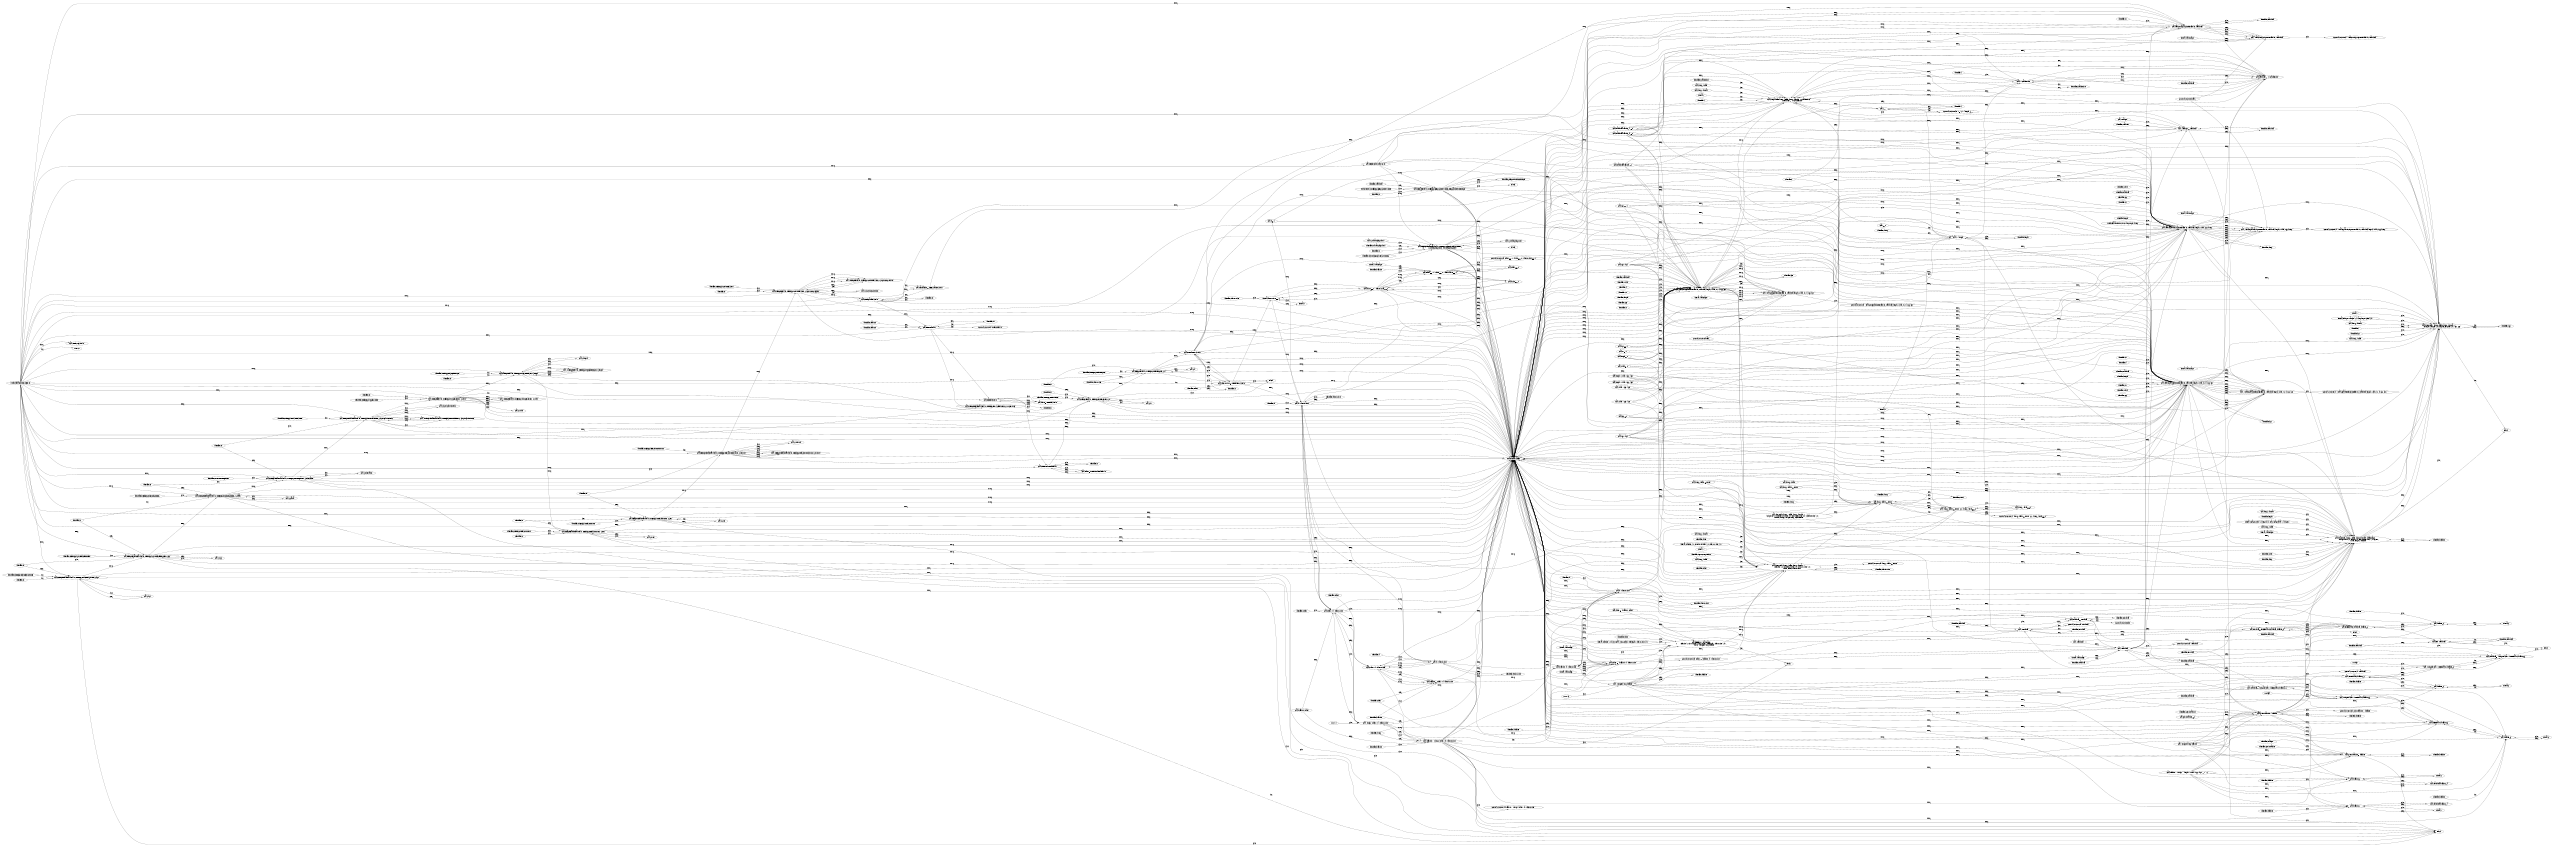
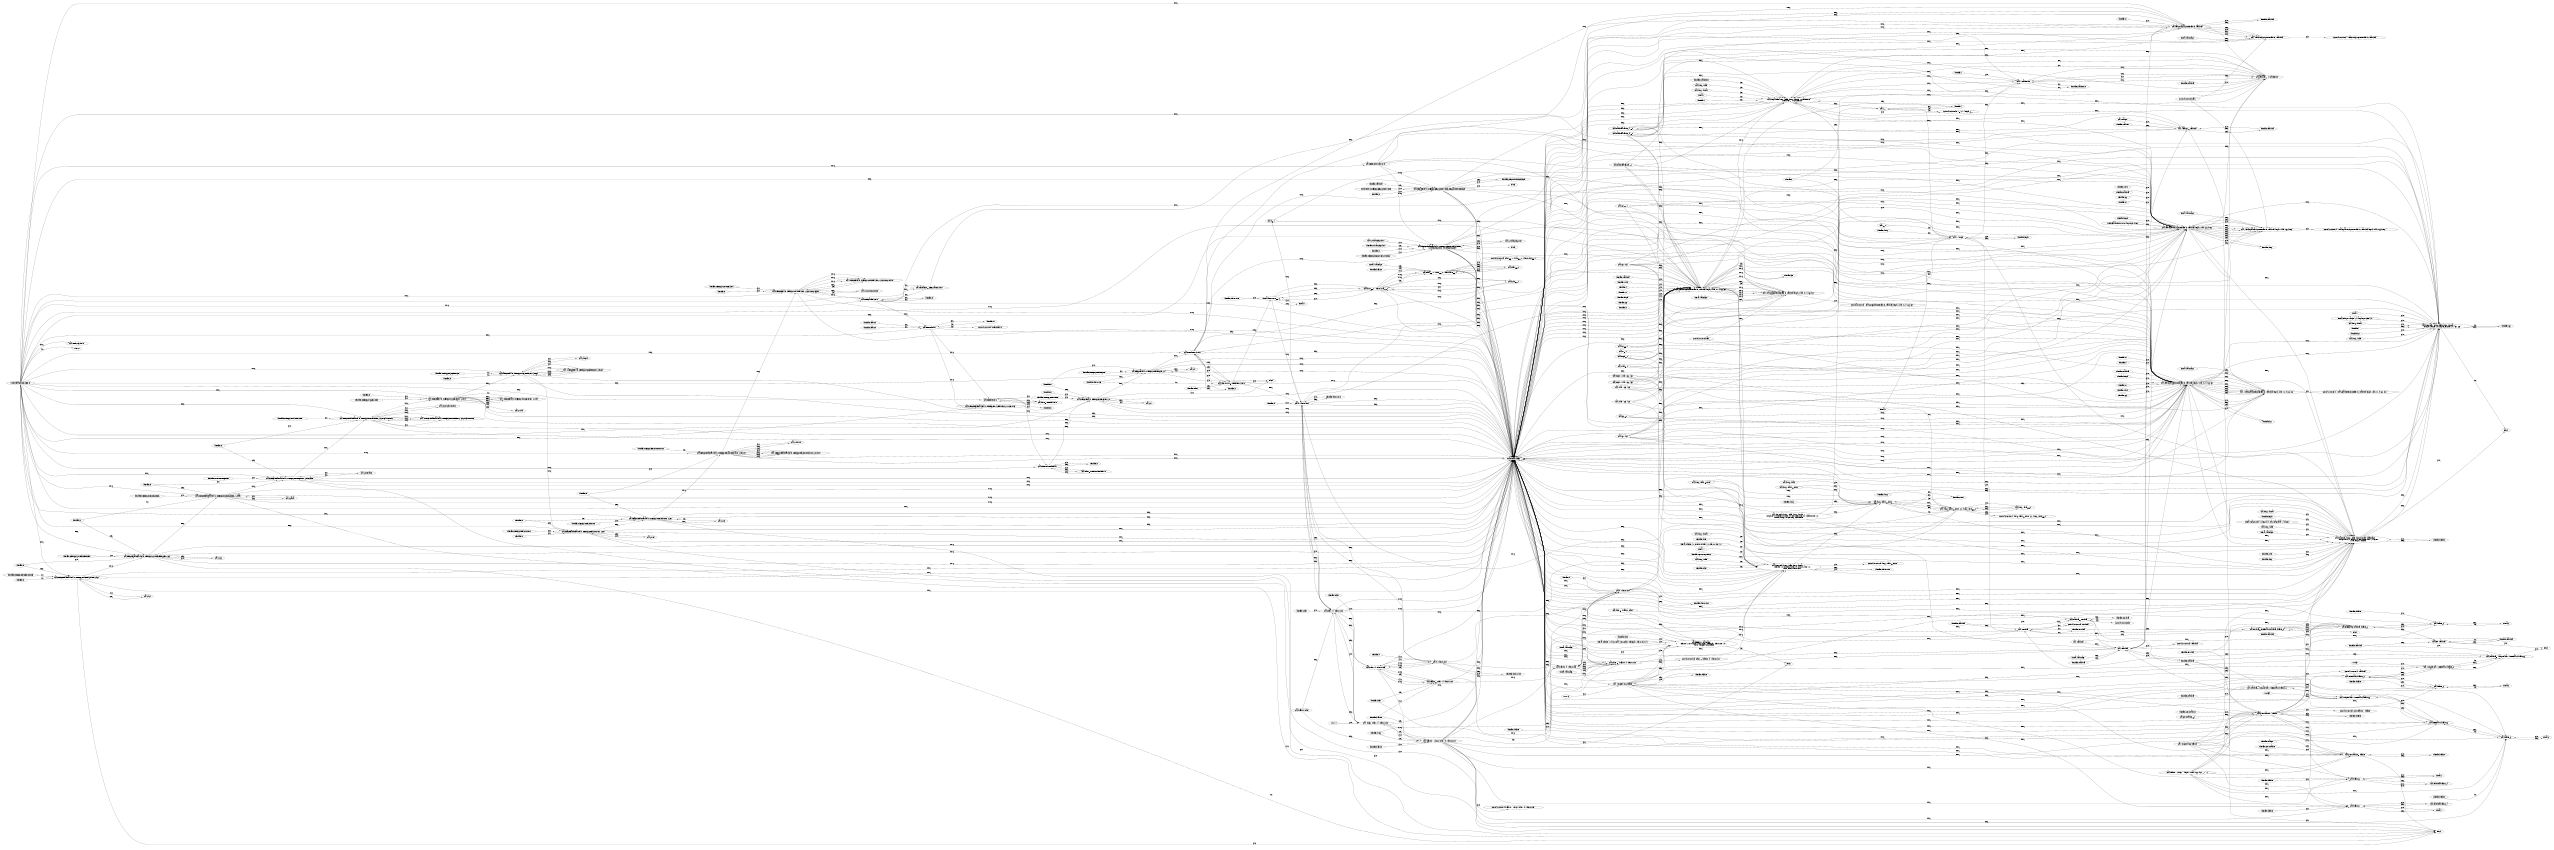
edge "(Call,read_buff[buffsize] = 0)" -> "(Call,*read_ptr = read_buff)": removed, label "DDG:"
node "(Identifier,NULL_YCBCRSUBSAMPLING)": label "(Identifier,NULL_YCBCRSUBSAMPLING)" -> "(Identifier,TIFFTAG_YCBCRSUBSAMPLING)"
edge "(Call,ntiles == 0 || tlsize == 0 || tile_rowsize == 0)" -> "(Call,tlsize == 0)": now "(Call,ntiles == 0 || tlsize == 0 || tile_rowsize == 0)" -> "(Call,ntiles == 0)"
